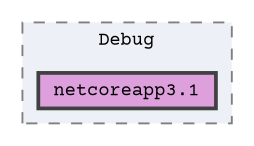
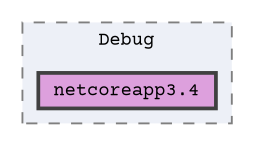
node "netcoreapp3.1": label "netcoreapp3.1" -> "netcoreapp3.4"
